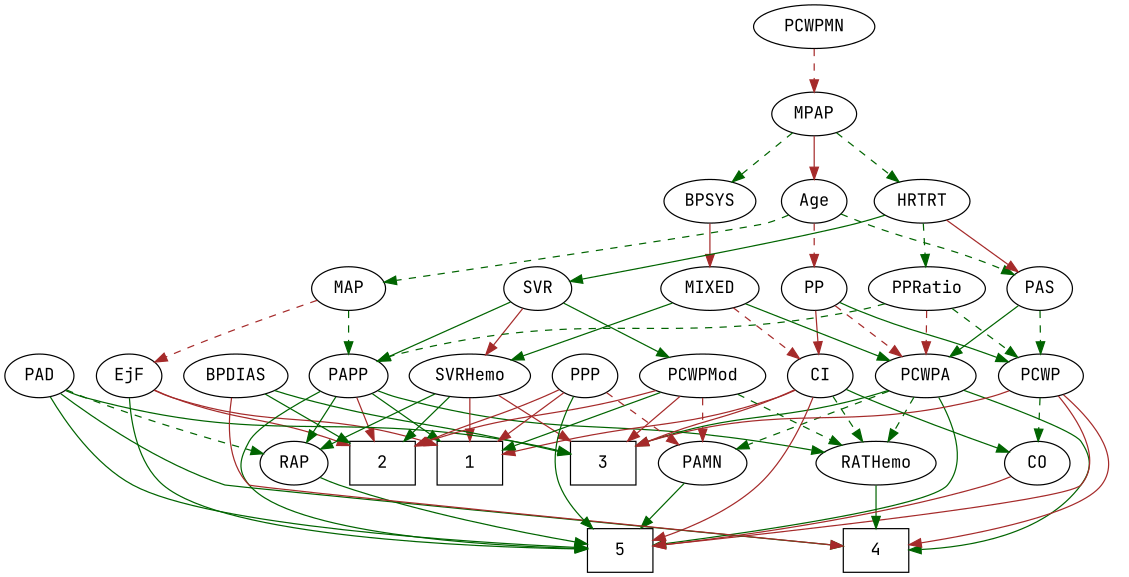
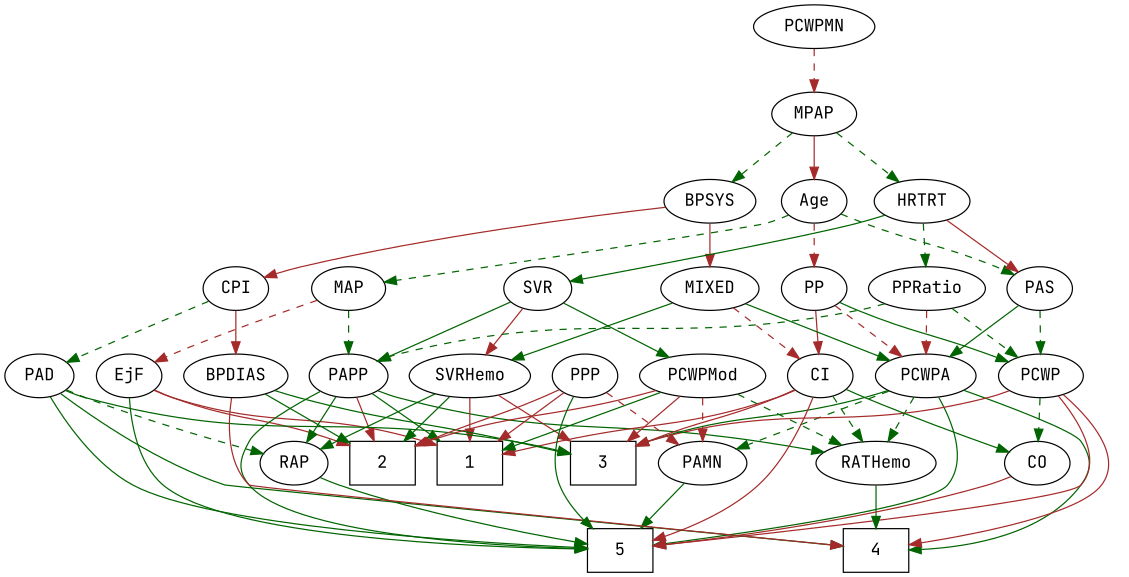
node "CPI": added
